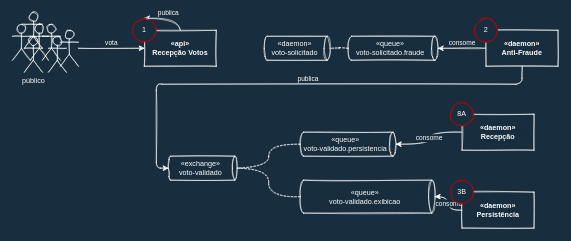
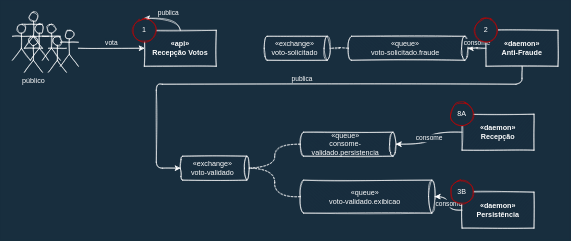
node "«daemon» voto-solicitado": label "«daemon» voto-solicitado" -> "«exchange» voto-solicitado"
node "«queue» voto-solicitado.fraude": size 90x24 -> 120x24
node "«queue» voto-validado.persistencia": label "«queue» voto-validado.persistencia" -> "«queue» consome-validado.persistencia"
node "«exchange» voto-validado": moved (203, 168) -> (215, 168)
